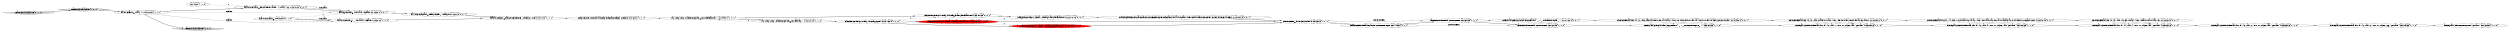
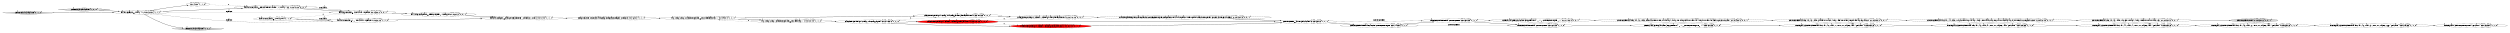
edge "final int repFactor = usually()? 1: 2@@@3@@@['1', '1', '1']" -> "@@@4@@@['1', '1', '0']": added
edge "createMiniSolrCloudCluster['0', '1', '0']" -> "createMiniSolrCloudCluster['1', '0', '0']": now "createMiniSolrCloudCluster['0', '1', '0']" -> "final int repFactor = usually()? 1: 2@@@3@@@['1', '1', '1']"
node "CLOUD_CLIENT.commit()@@@23@@@['0', '0', '1']": added
